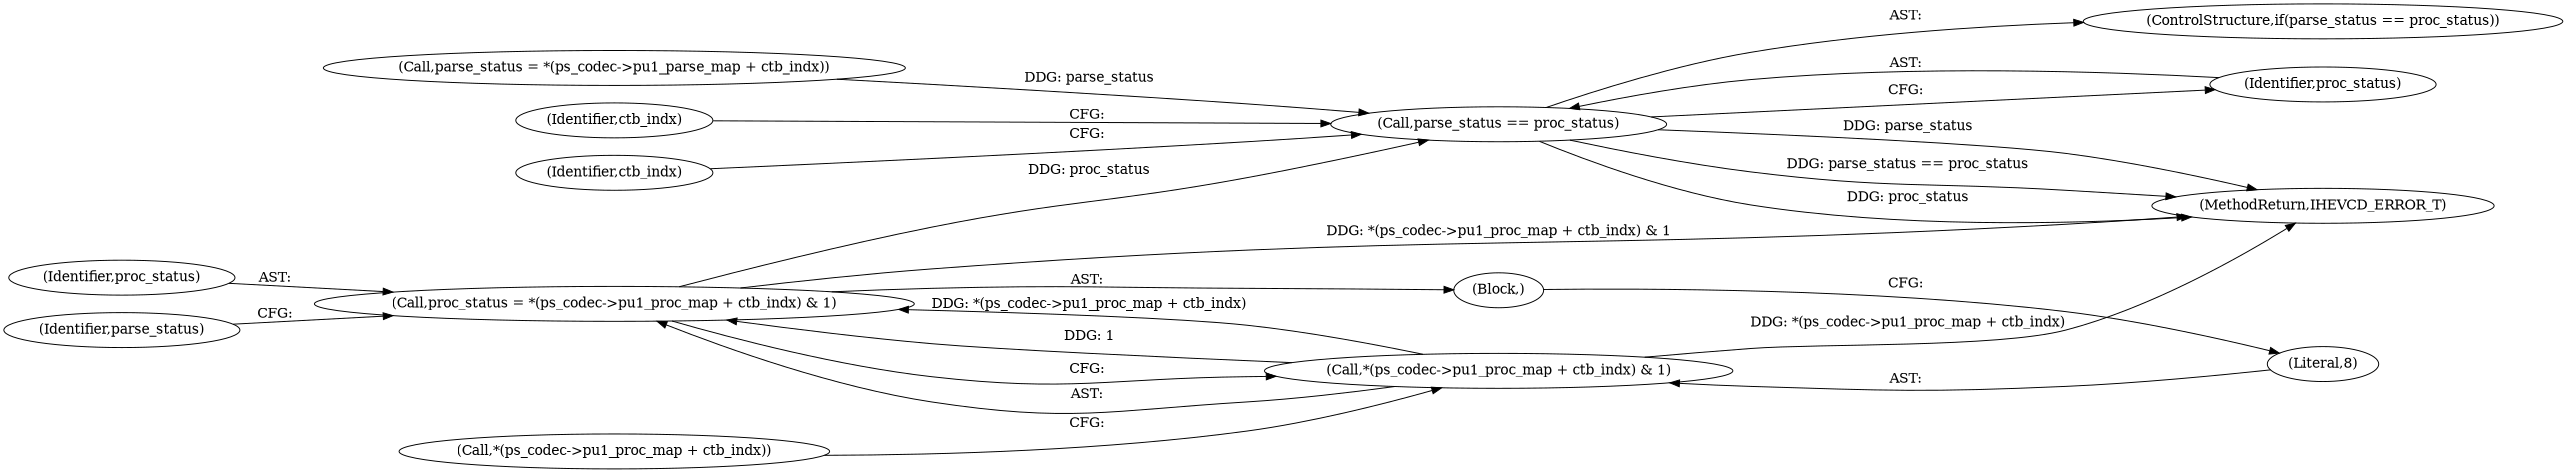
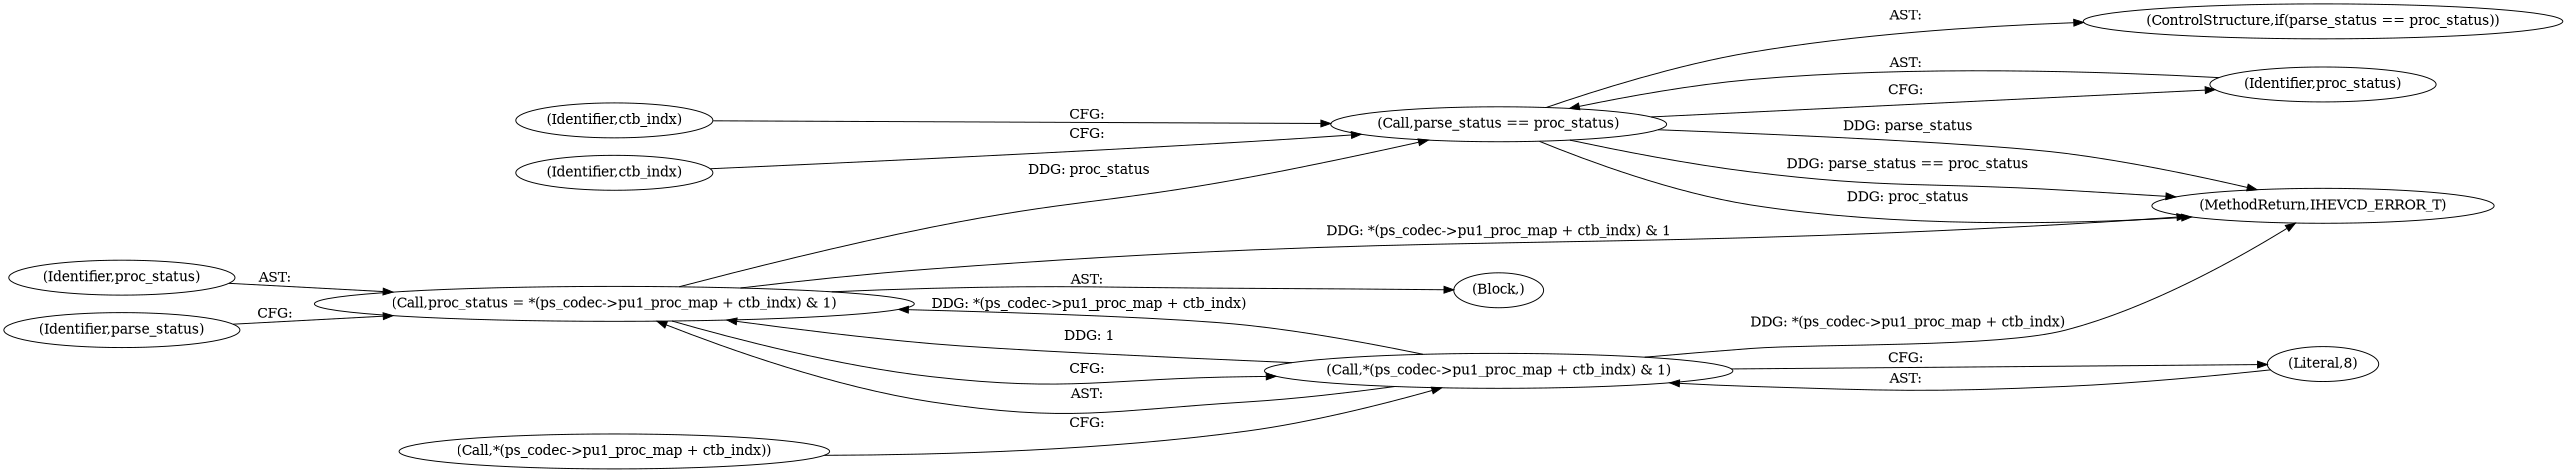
node "(Call,parse_status = *(ps_codec->pu1_parse_map + ctb_indx))": removed
edge "(Block,)" -> "(Literal,8)": now "(Call,*(ps_codec->pu1_proc_map + ctb_indx) & 1)" -> "(Literal,8)"
